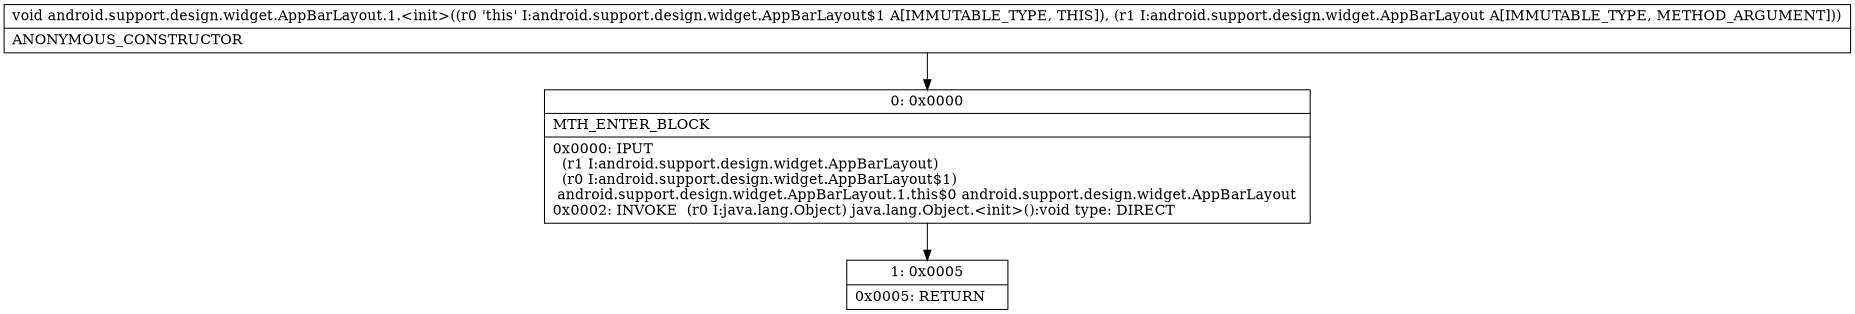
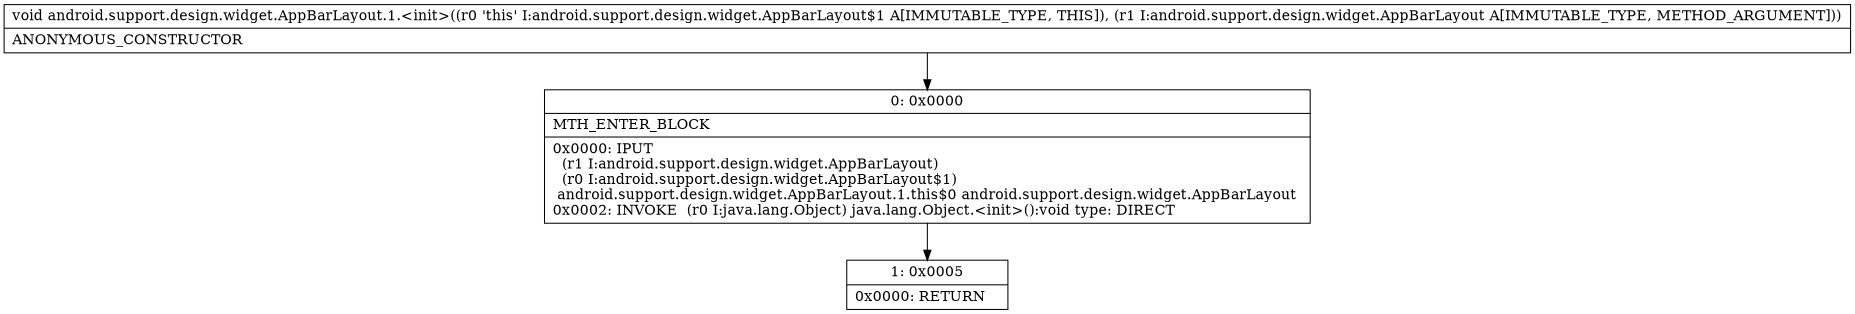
node "1: 0x0005": text "0x0005: RETURN" -> "0x0000: RETURN"
